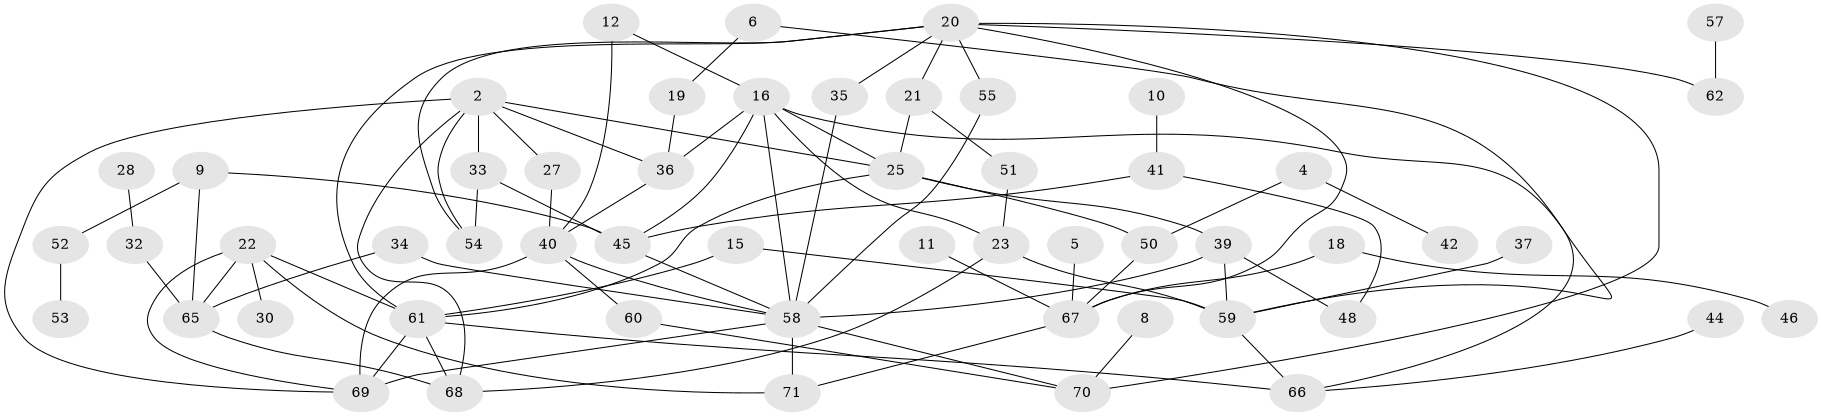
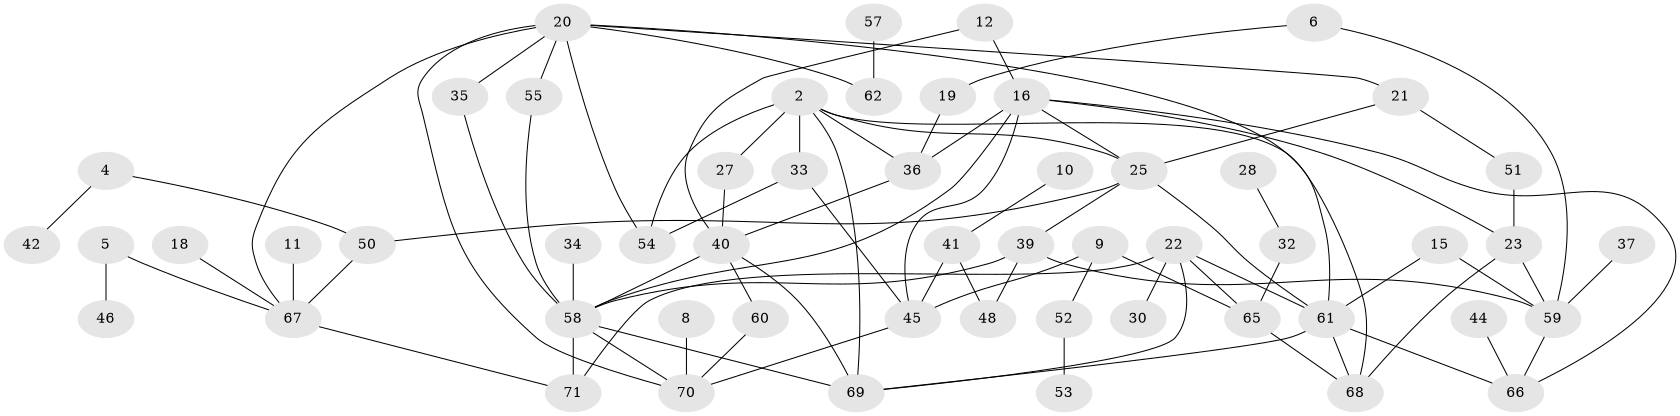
edge "34" -- "65": removed
edge "18" -- "46": now "5" -- "46"
edge "45" -- "58": now "45" -- "70"
